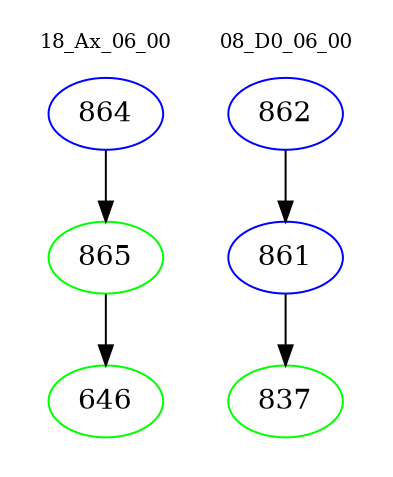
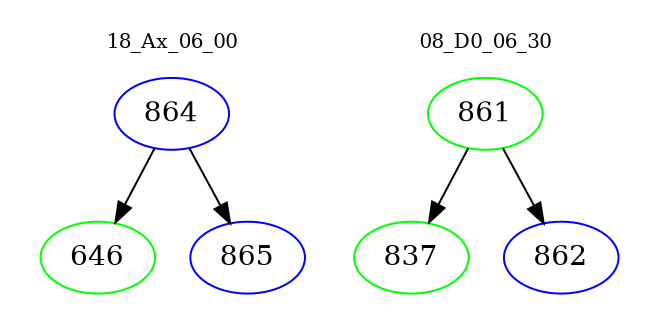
cluster "08_D0_06_00": label "08_D0_06_00" -> "08_D0_06_30"
edge "862" -> "861": reversed
node "865": color green -> blue
node "861": color blue -> green
edge "865" -> "646": now "864" -> "646"
